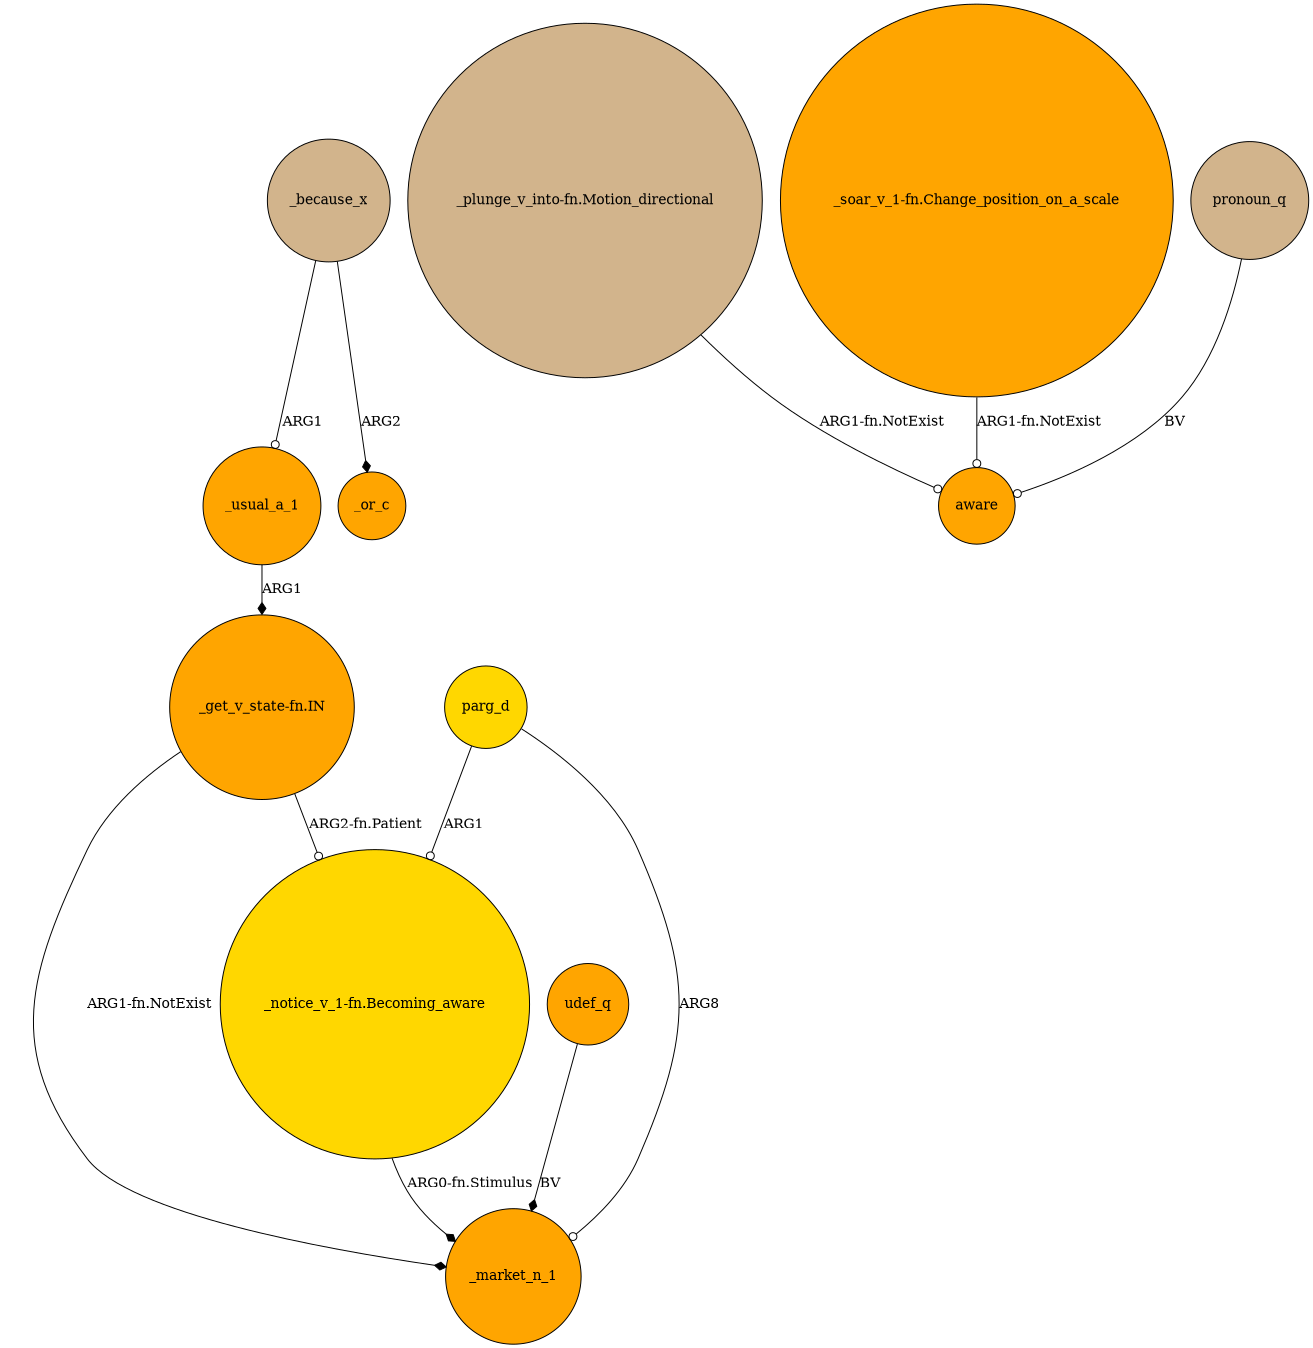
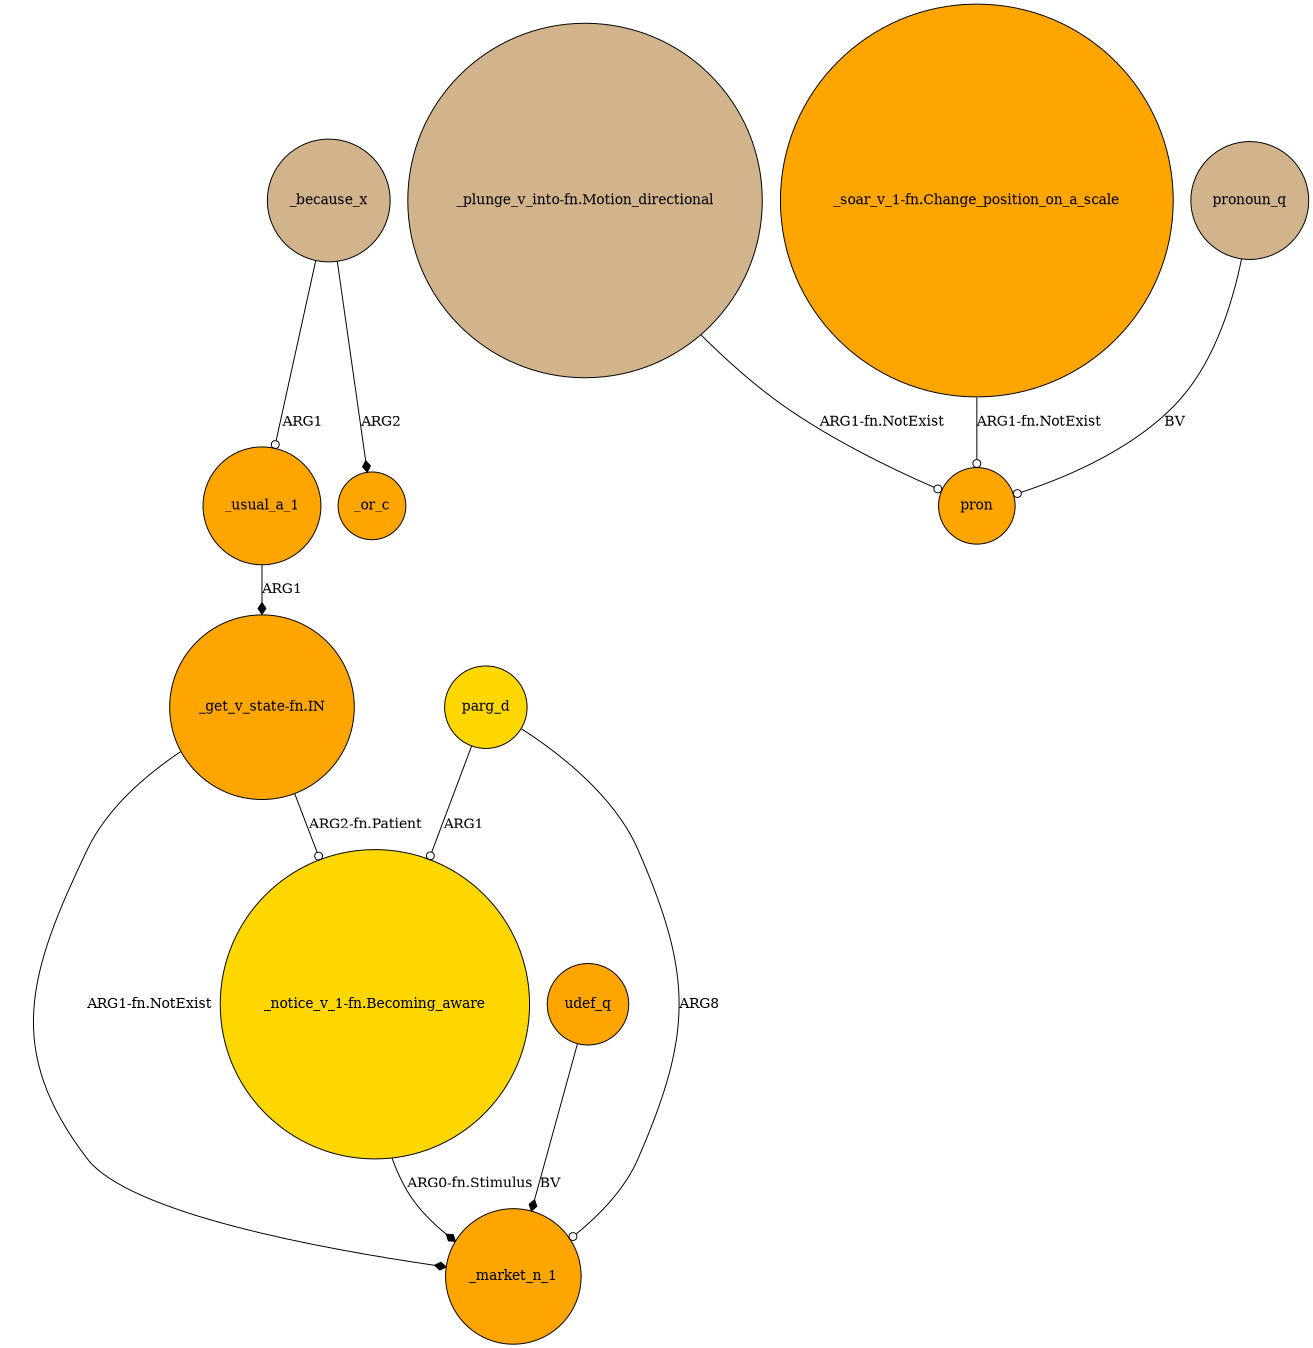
node "aware": label "aware" -> "pron"
